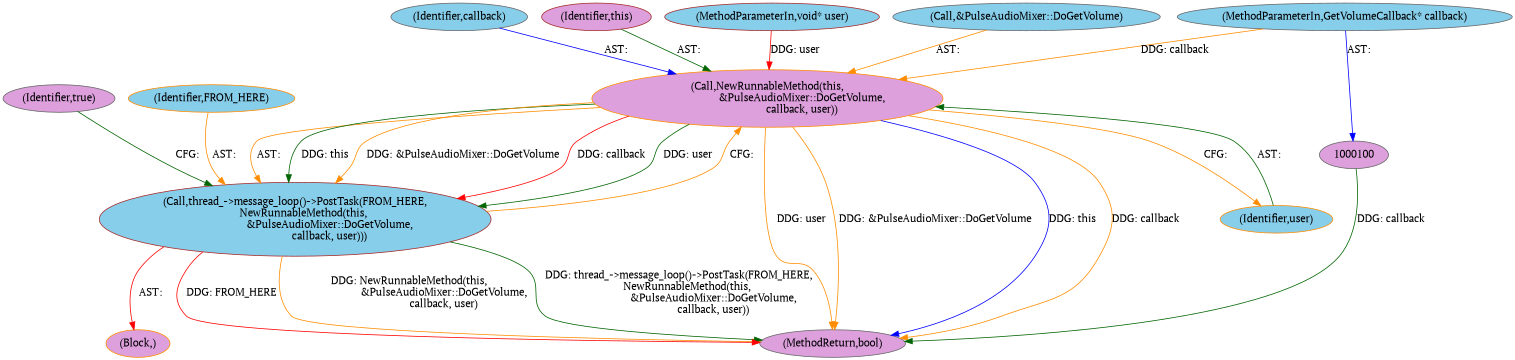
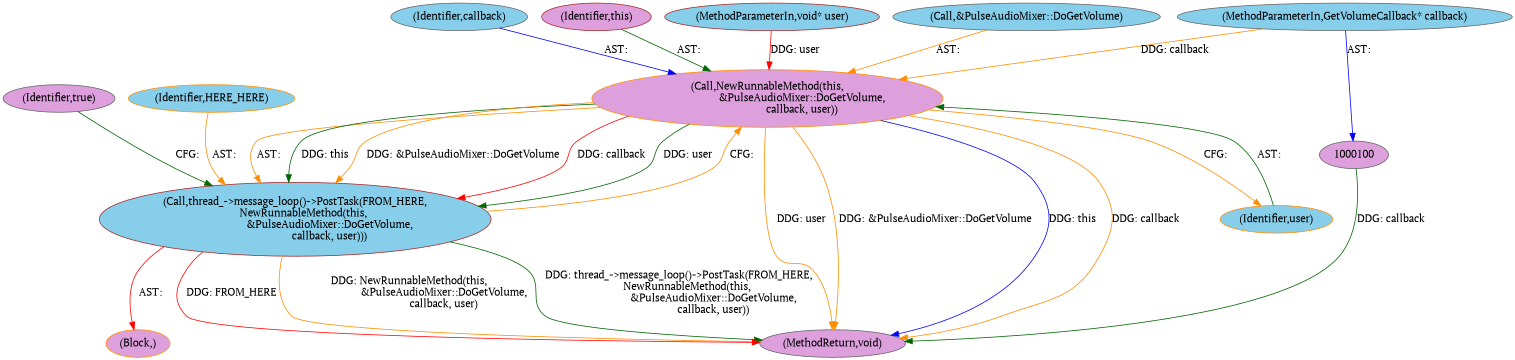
node "(Identifier,FROM_HERE)": label "(Identifier,FROM_HERE)" -> "(Identifier,HERE_HERE)"
node "(MethodReturn,bool)": label "(MethodReturn,bool)" -> "(MethodReturn,void)"
